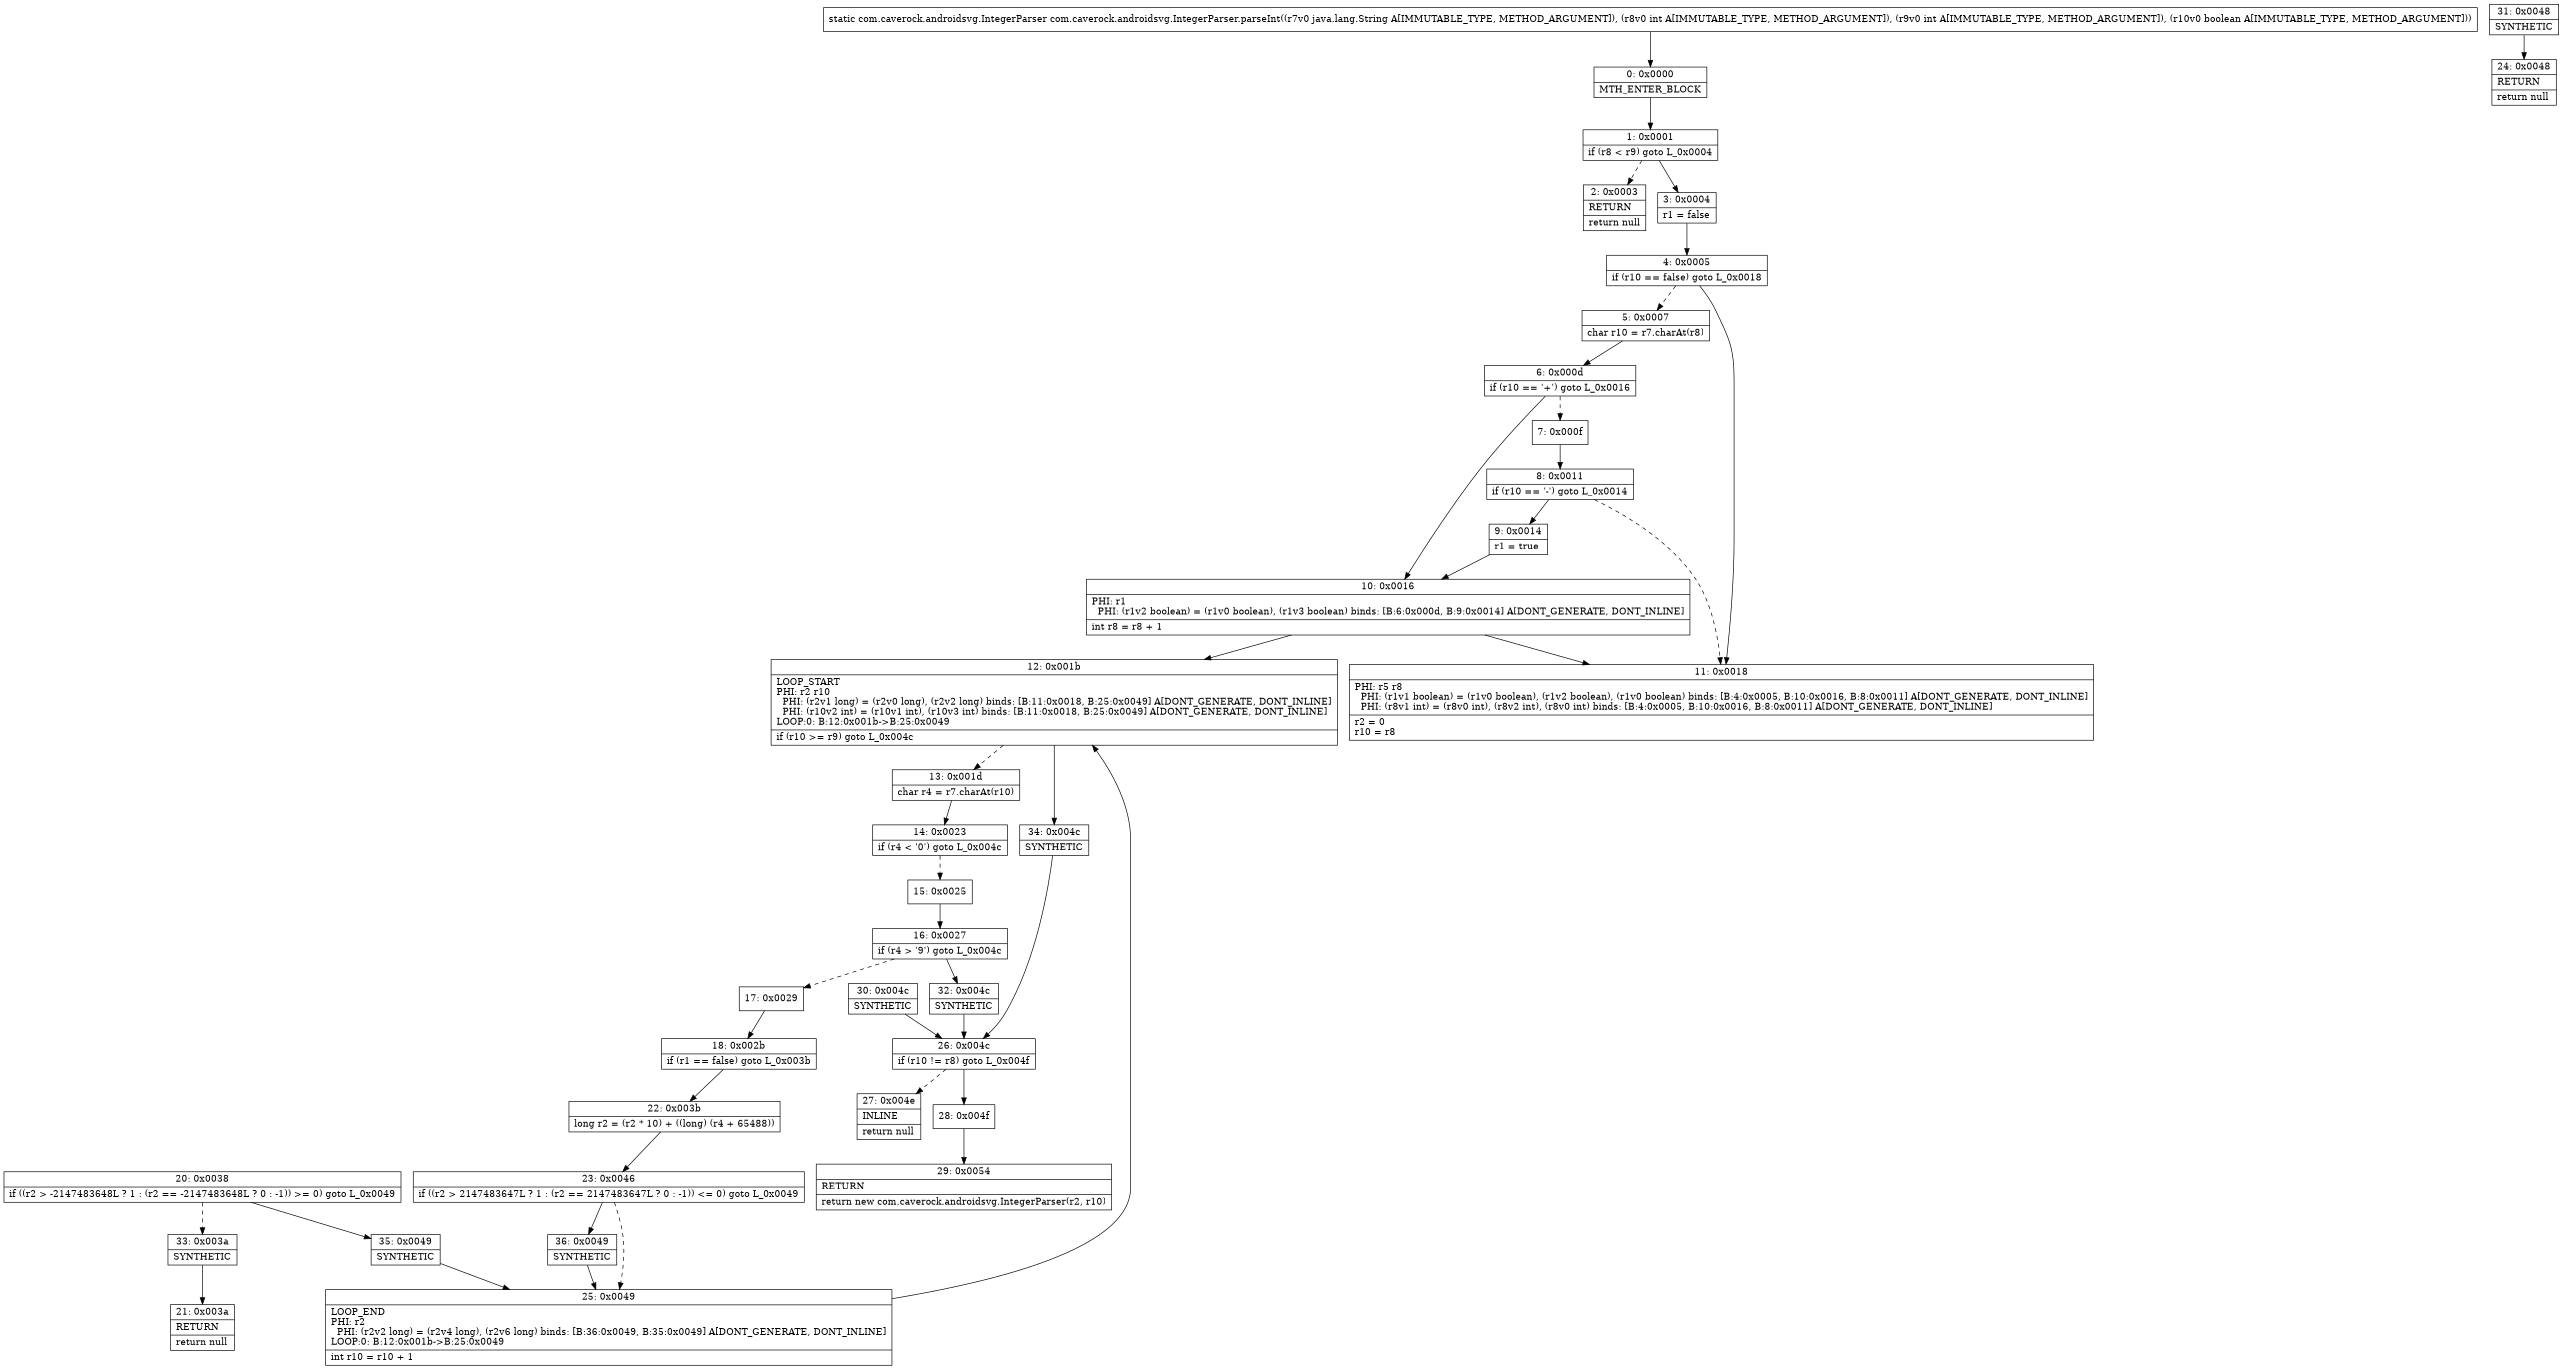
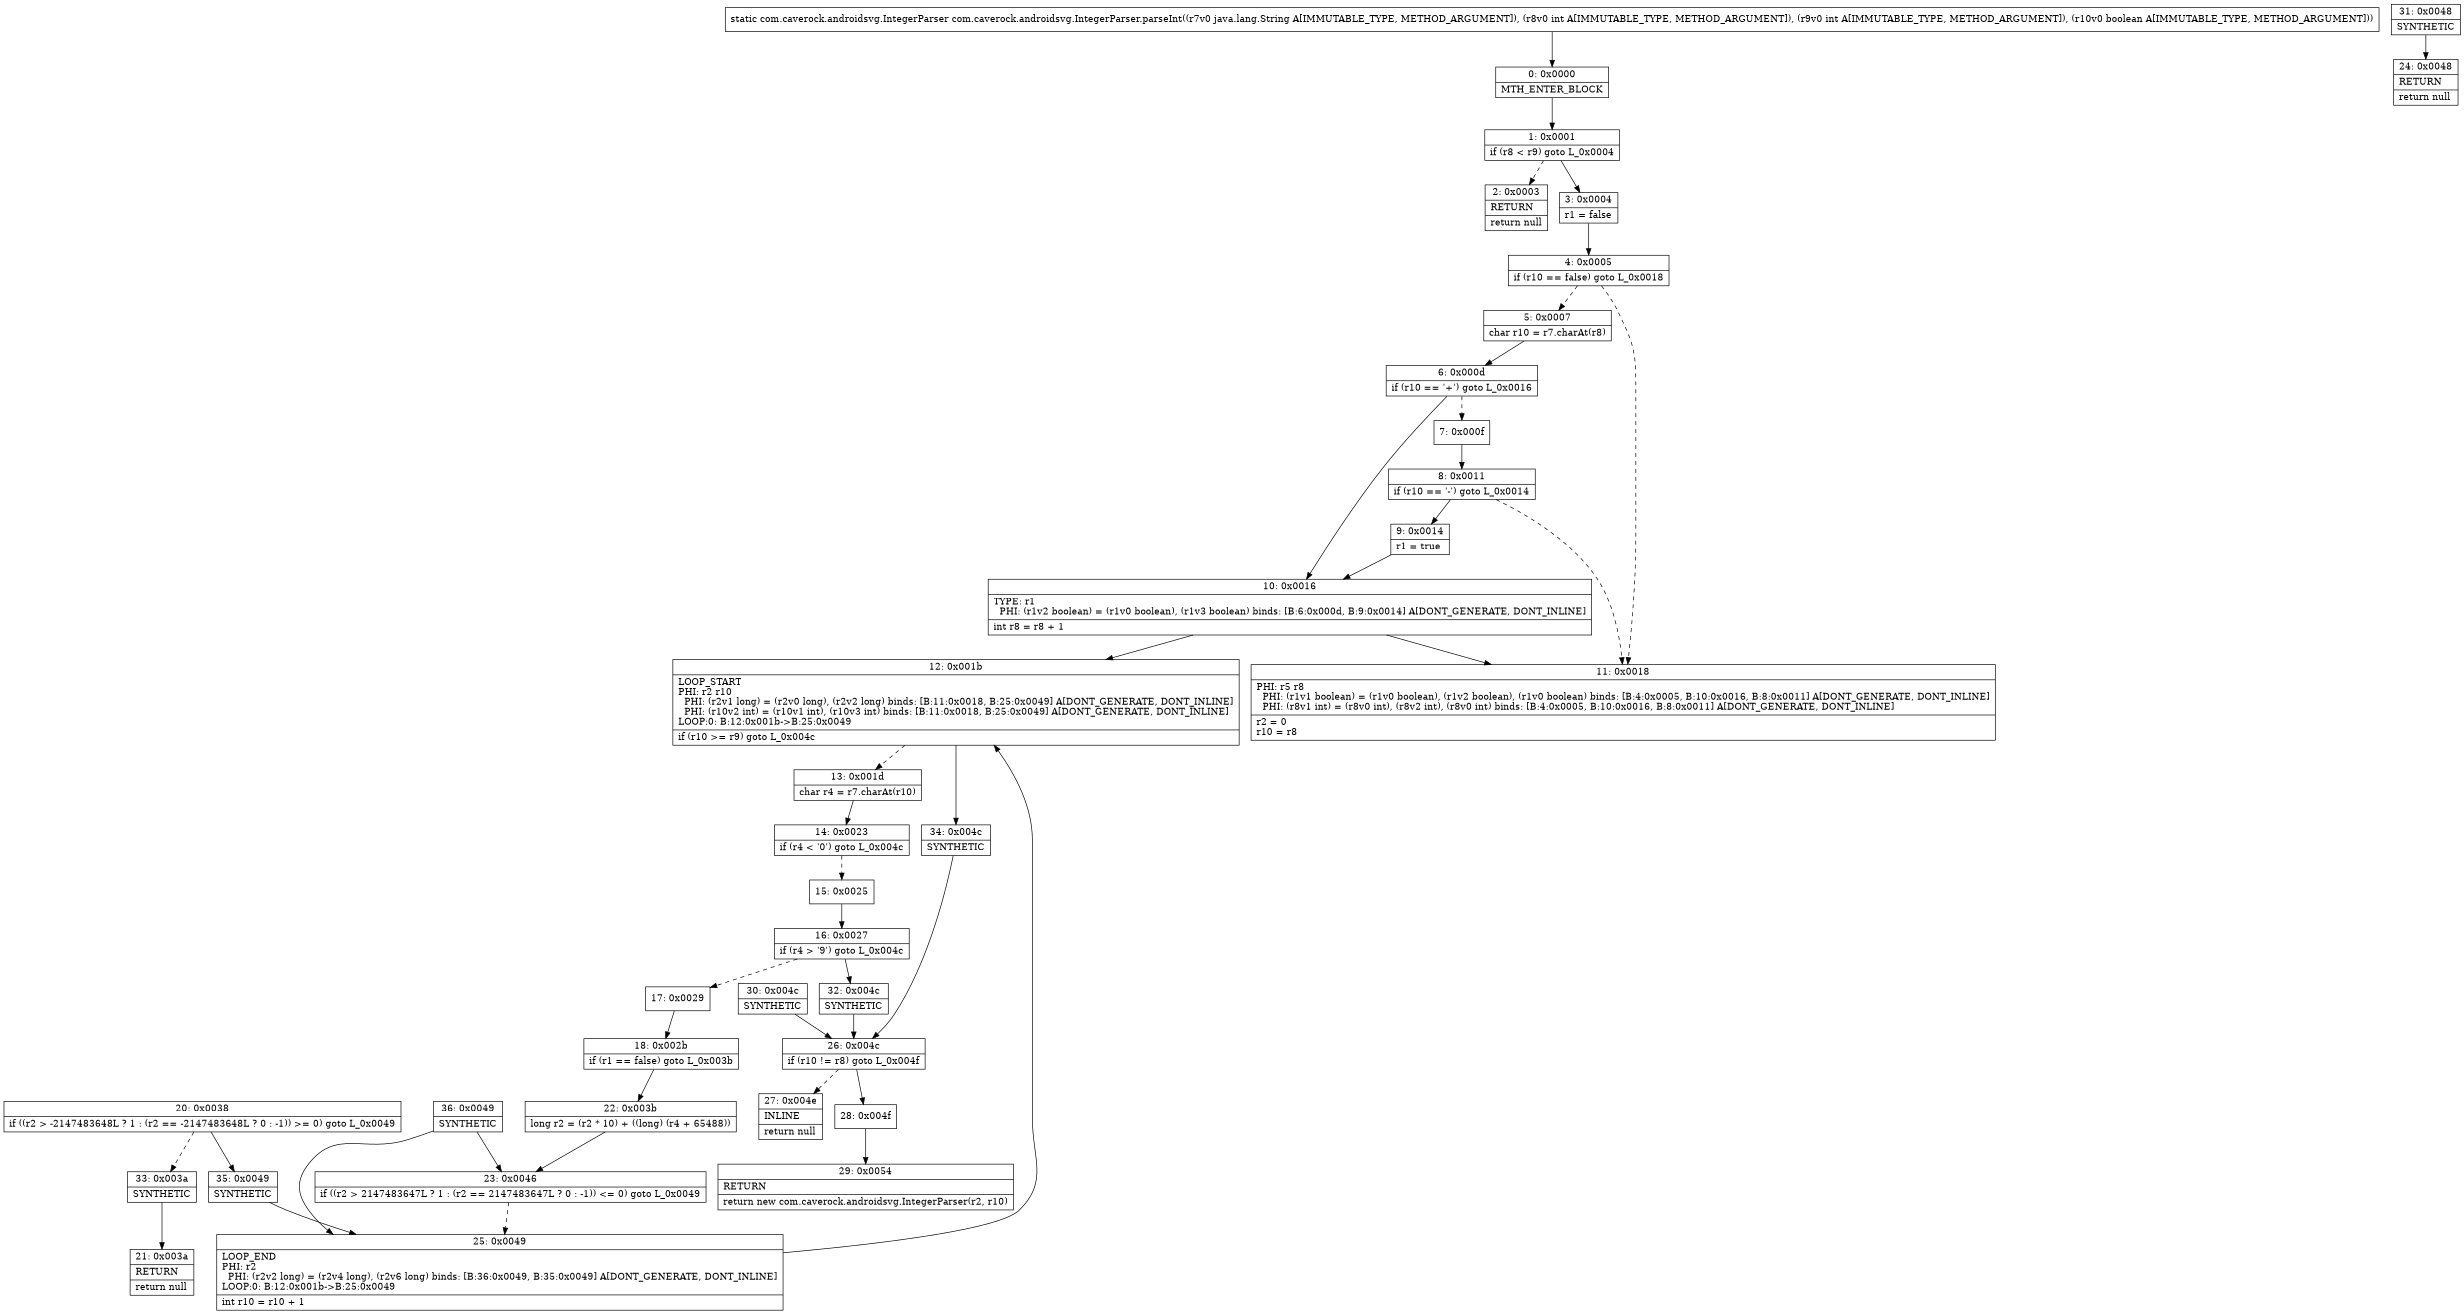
edge "4: 0x0005" -> "11: 0x0018": style solid -> dashed
node "10: 0x0016": text "PHI: r1" -> "TYPE: r1"
edge "23: 0x0046" -> "36: 0x0049": reversed
